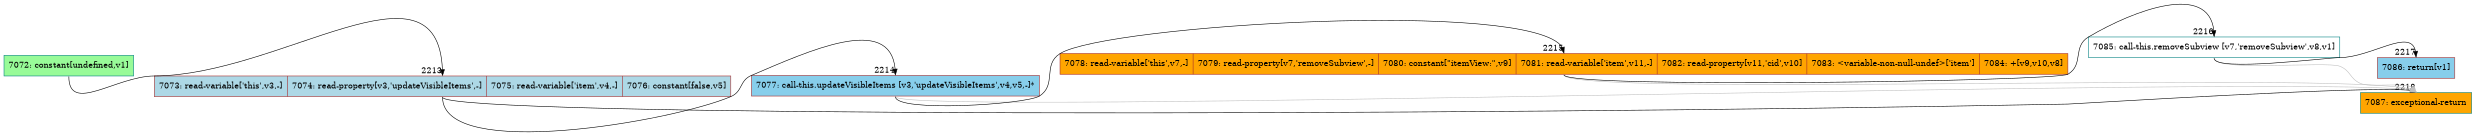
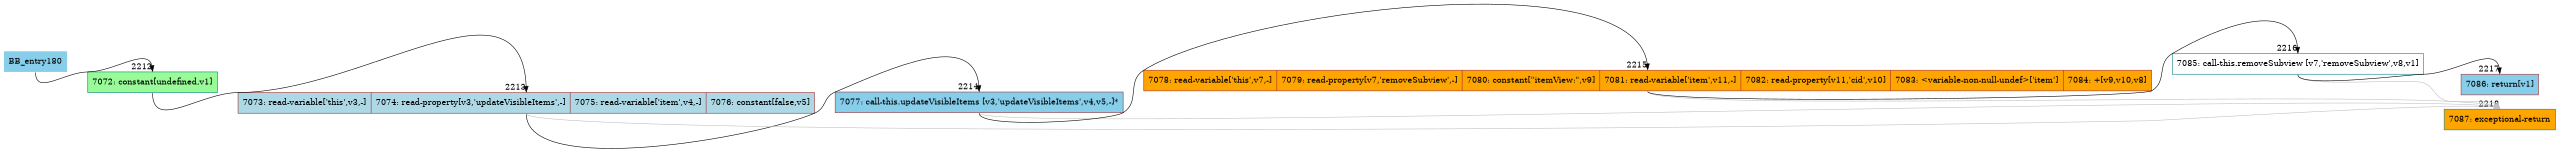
node "BB_entry180": added
edge "7073: read-variable['this',v3,-]" -> "7087: exceptional-return": color black -> gray
